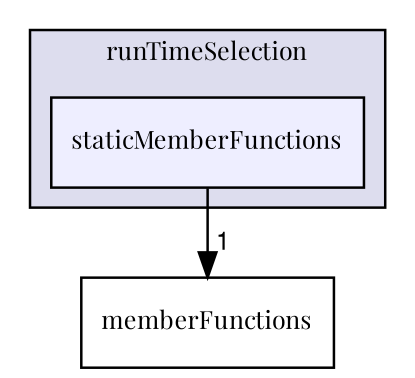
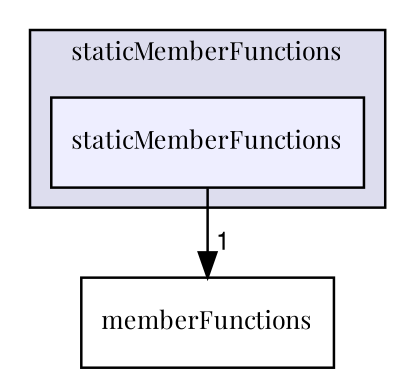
cluster "runTimeSelection": label "runTimeSelection" -> "staticMemberFunctions"
